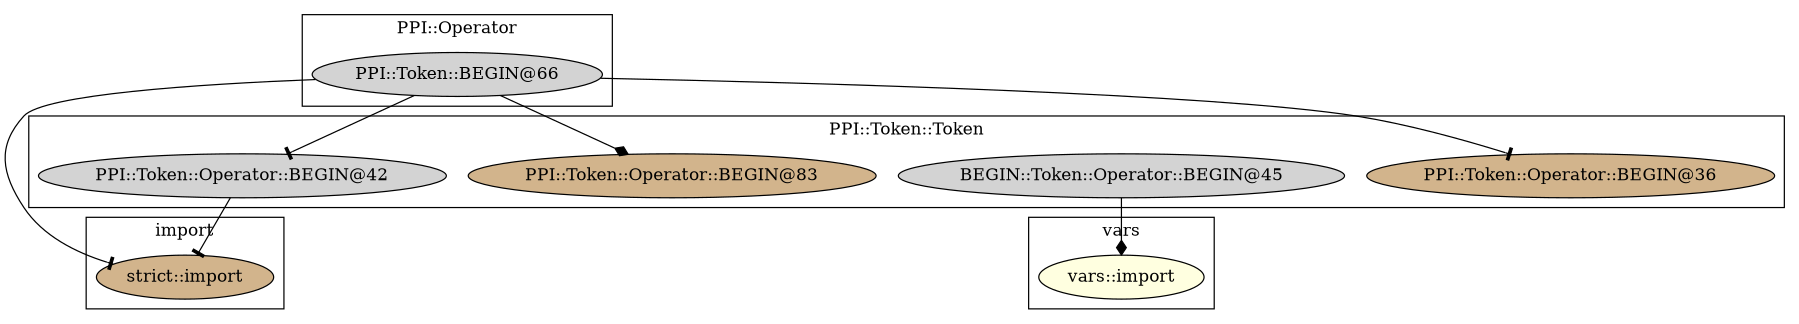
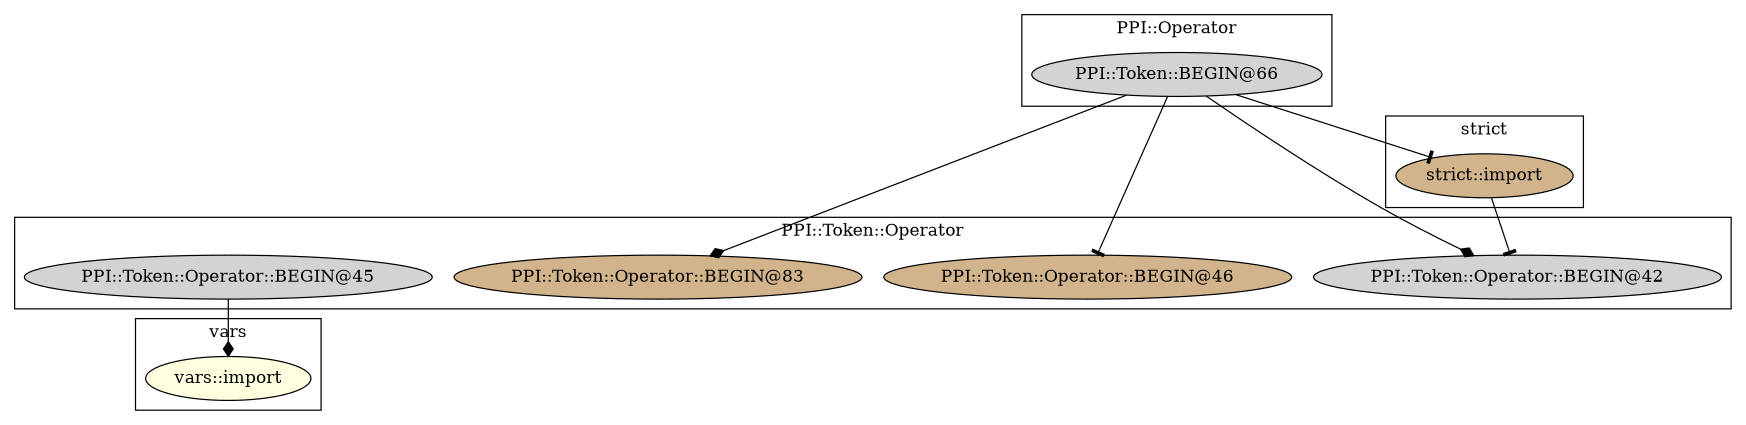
edge "PPI::Token::BEGIN@66" -> "PPI::Token::Operator::BEGIN@42": arrowhead tee -> diamond
cluster "PPI::Token::Token": label "PPI::Token::Token" -> "PPI::Token::Operator"
node "BEGIN::Token::Operator::BEGIN@45": label "BEGIN::Token::Operator::BEGIN@45" -> "PPI::Token::Operator::BEGIN@45"
node "PPI::Token::Operator::BEGIN@36": label "PPI::Token::Operator::BEGIN@36" -> "PPI::Token::Operator::BEGIN@46"
edge "PPI::Token::Operator::BEGIN@42" -> "strict::import": reversed
cluster "import": label "import" -> "strict"
